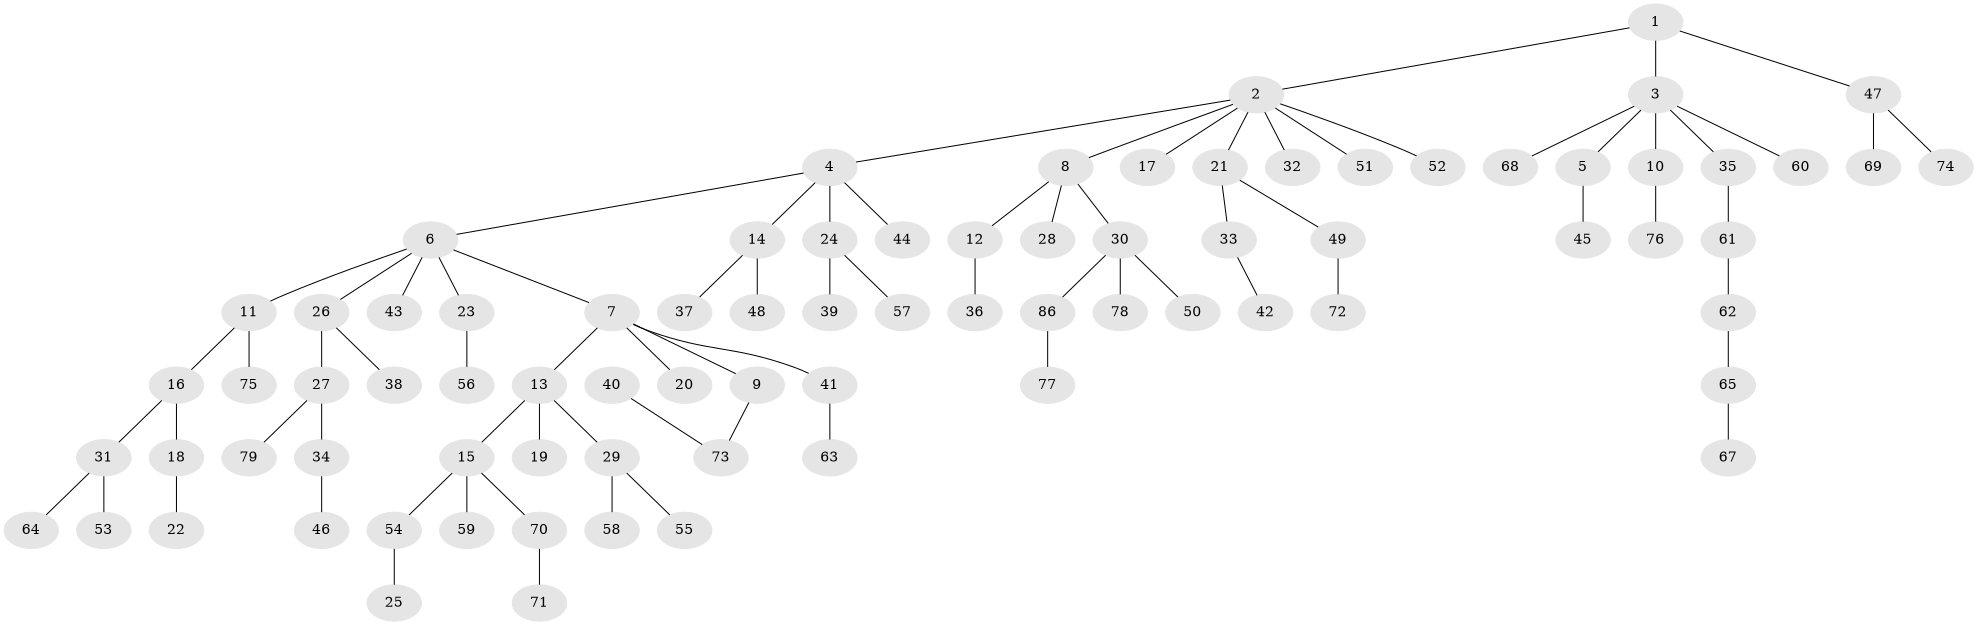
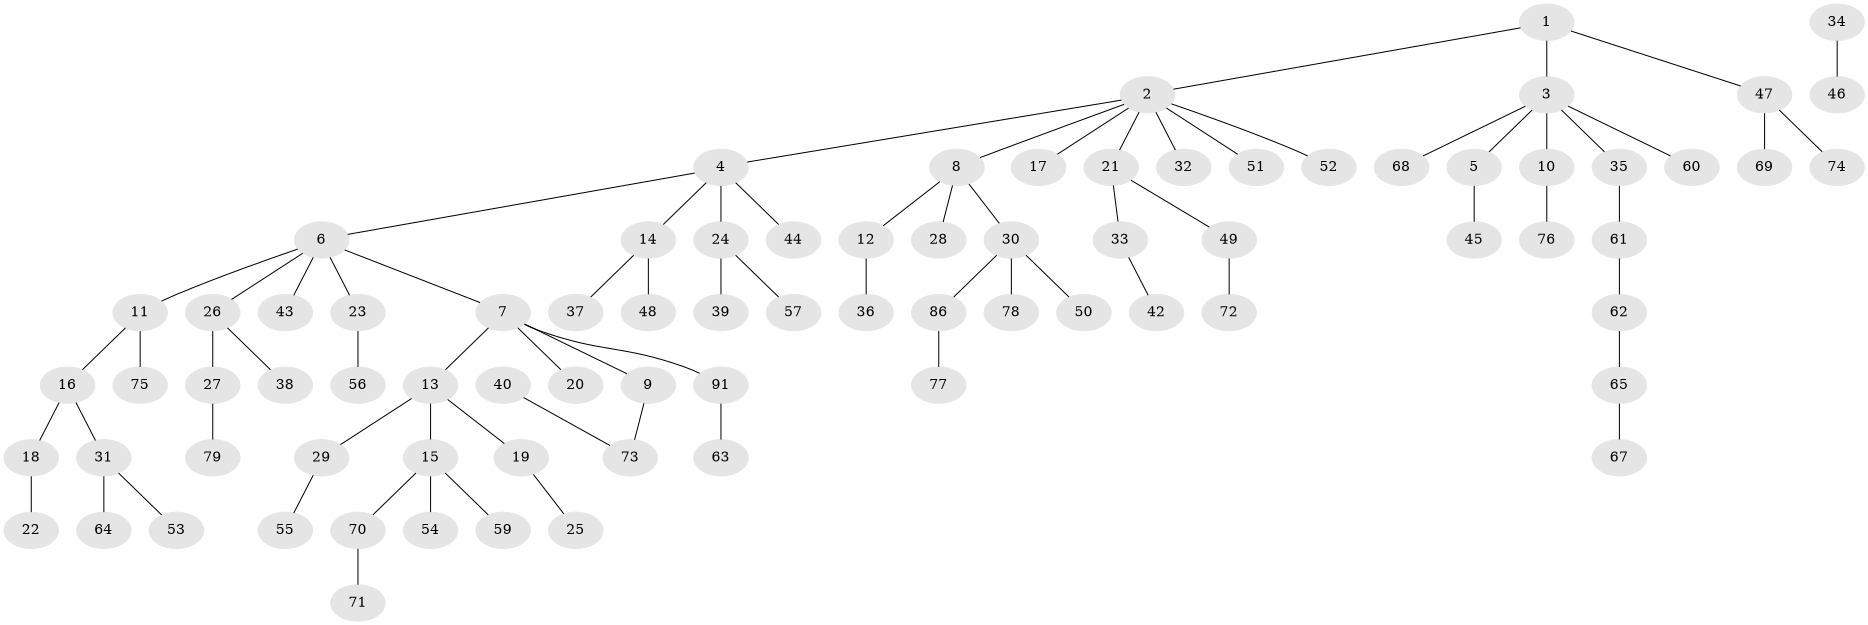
node "41": label "41" -> "91"
edge "27" -- "34": removed
node "58": removed
edge "54" -- "25": now "19" -- "25"
